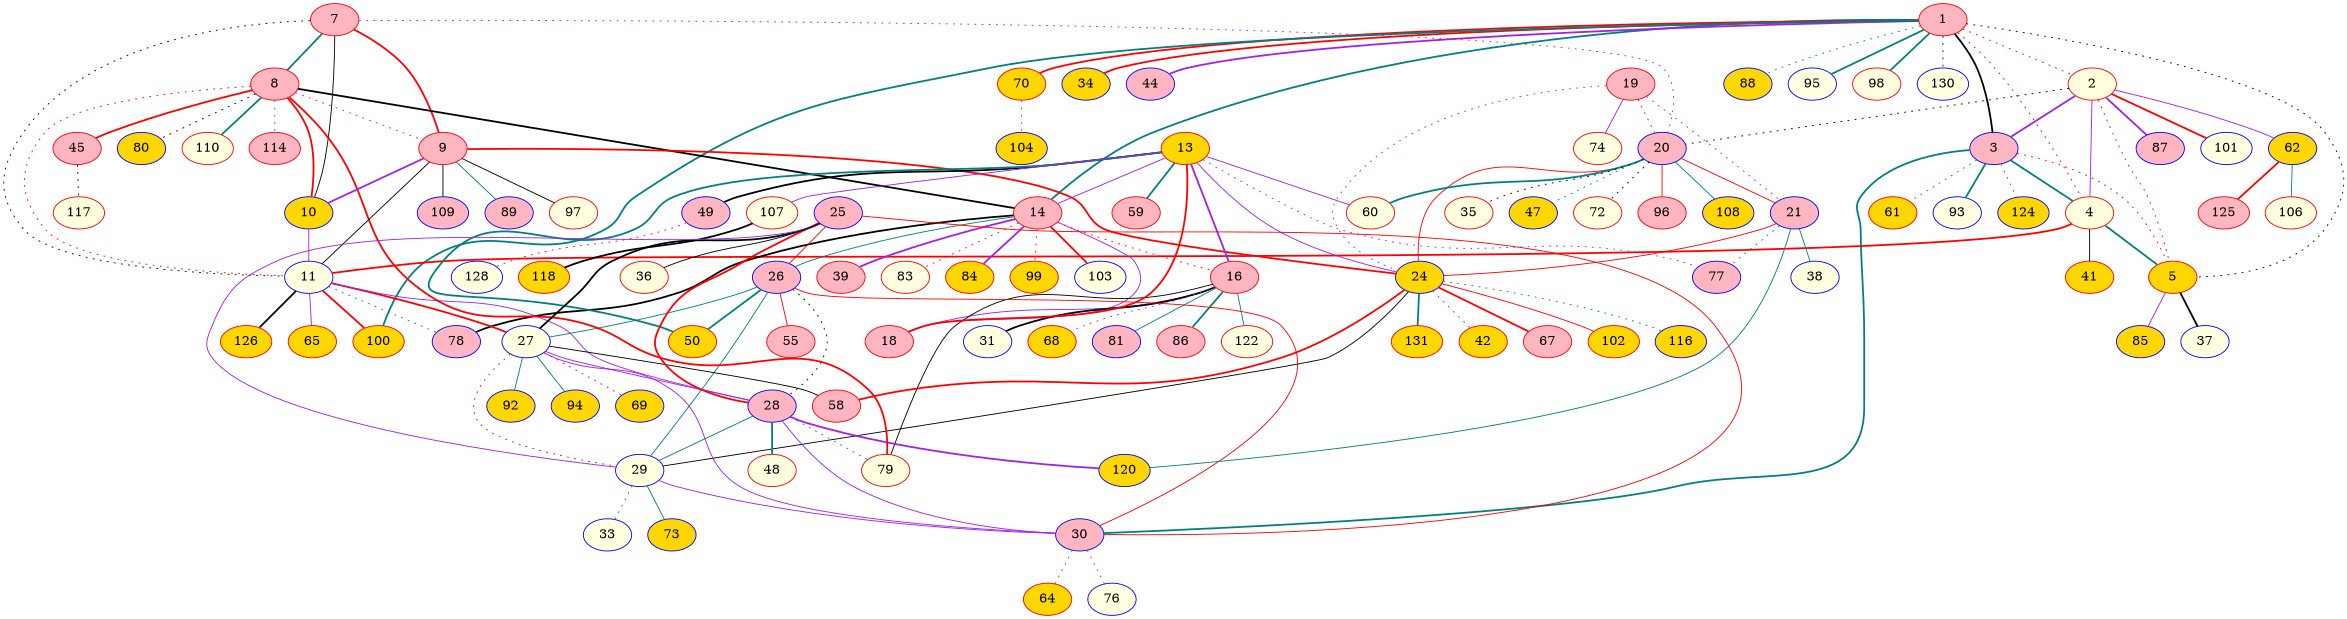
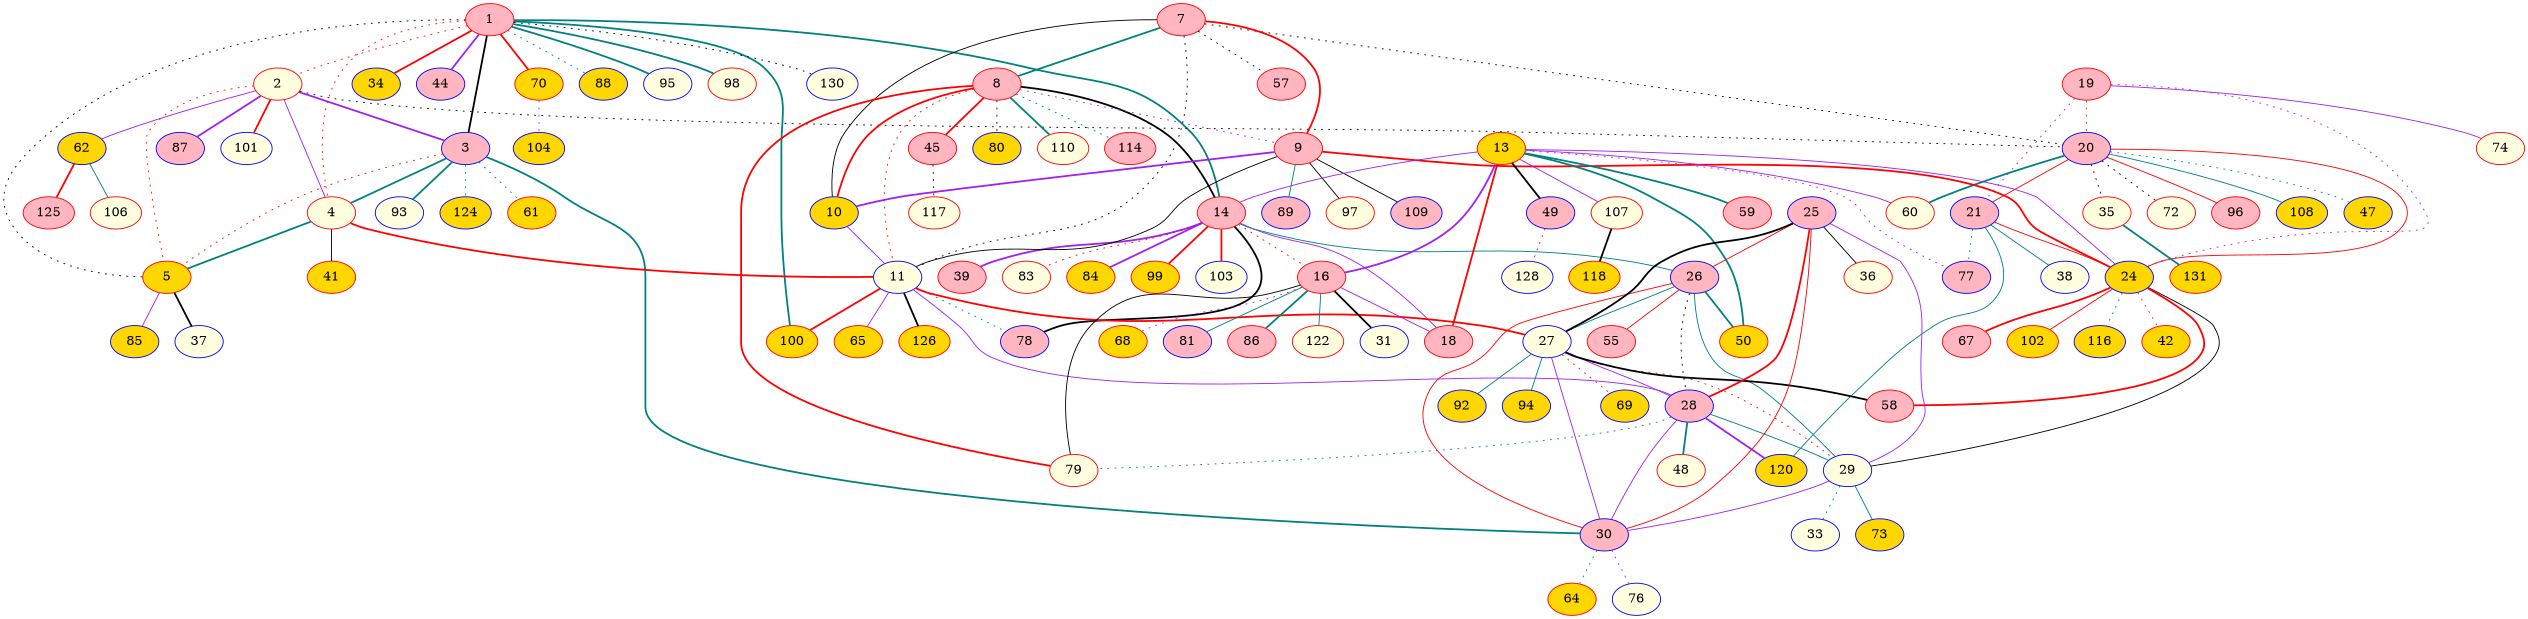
edge "7" -- "20": color purple -> black
node "57": added
edge "14" -- "99": style dotted -> bold
edge "24" -- "131": now "35" -- "131"
edge "27" -- "58": style solid -> bold
